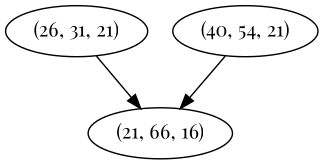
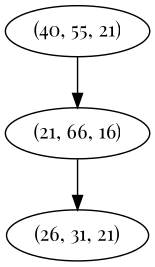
node "(40, 54, 21)": label "(40, 54, 21)" -> "(40, 55, 21)"
edge "(26, 31, 21)" -> "(21, 66, 16)": reversed
